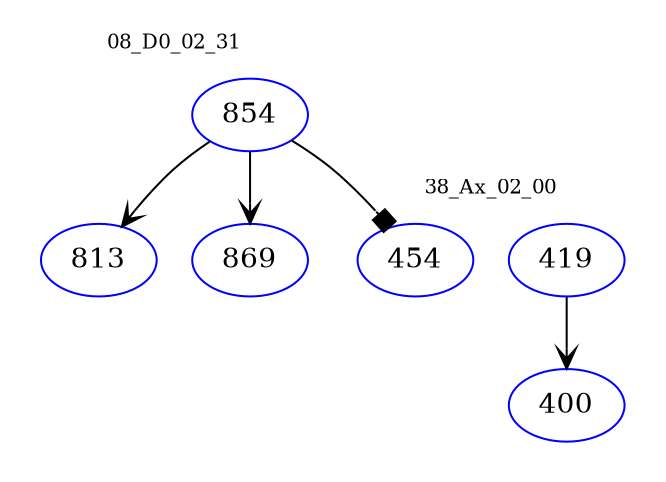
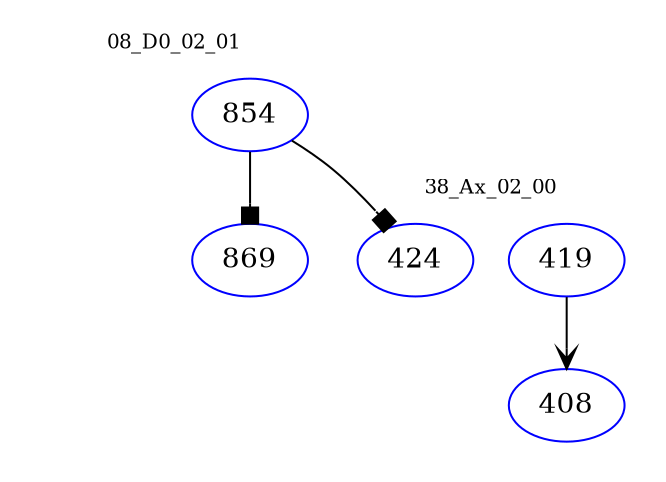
cluster "08_D0_02_31": label "08_D0_02_31" -> "08_D0_02_01"
edge "854" -> "869": arrowhead vee -> box
node "813": removed
node "454": label "454" -> "424"
node "400": label "400" -> "408"
